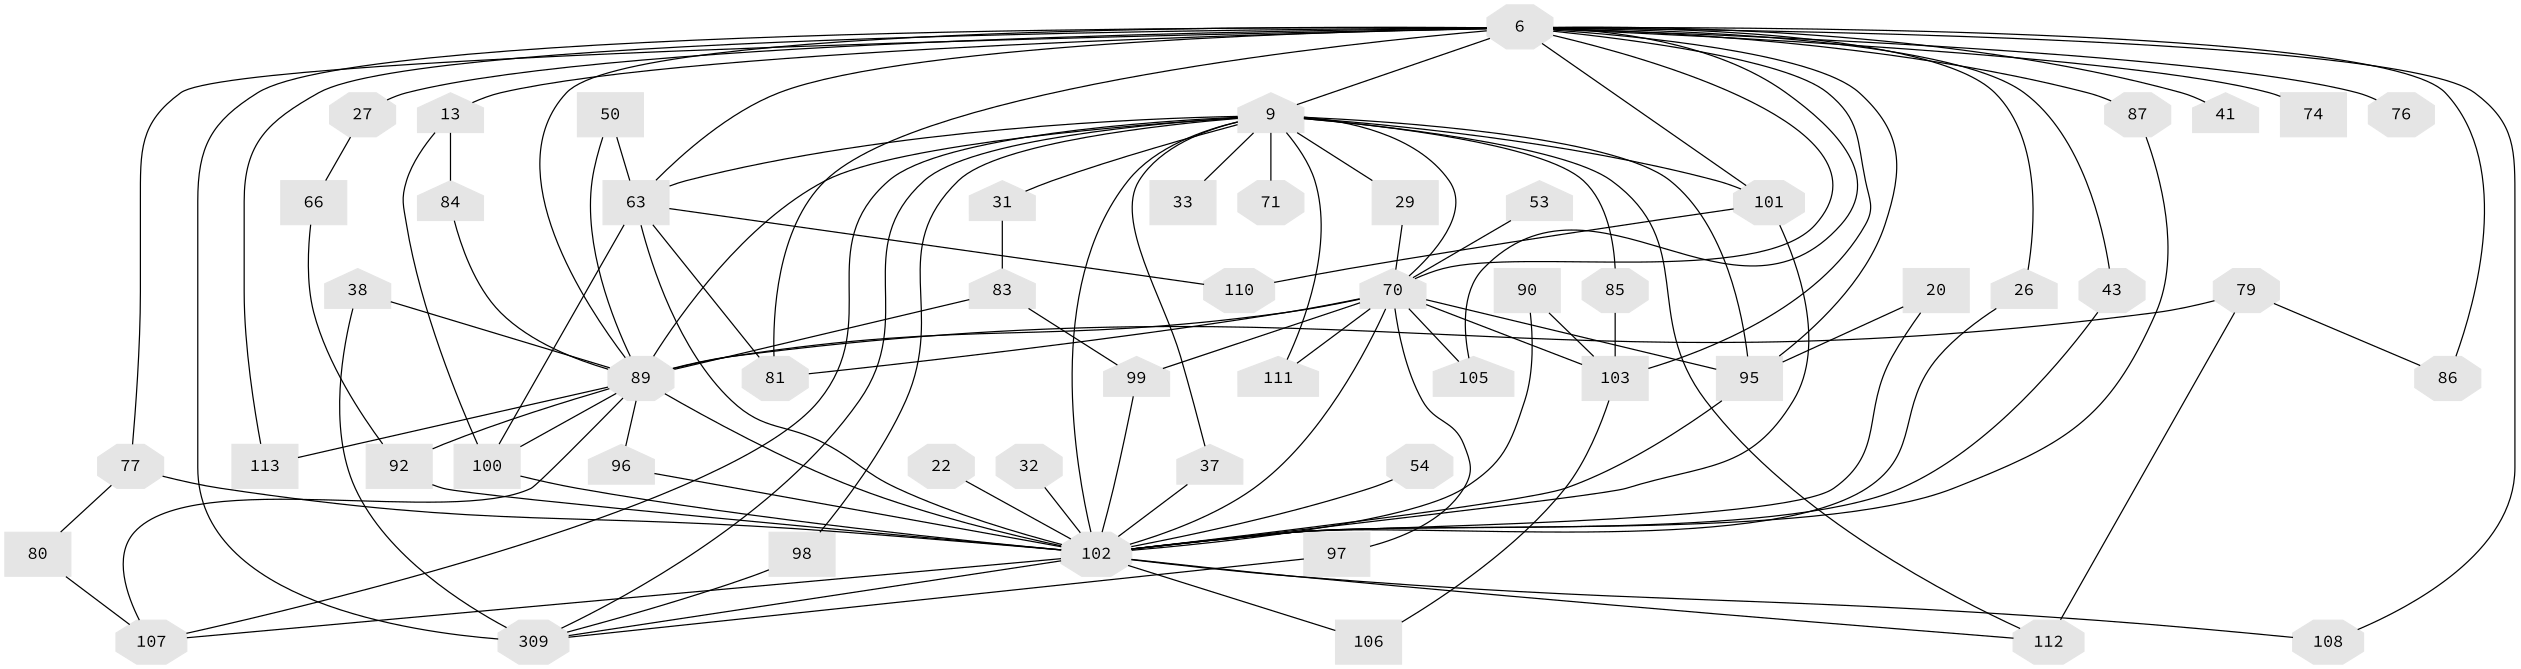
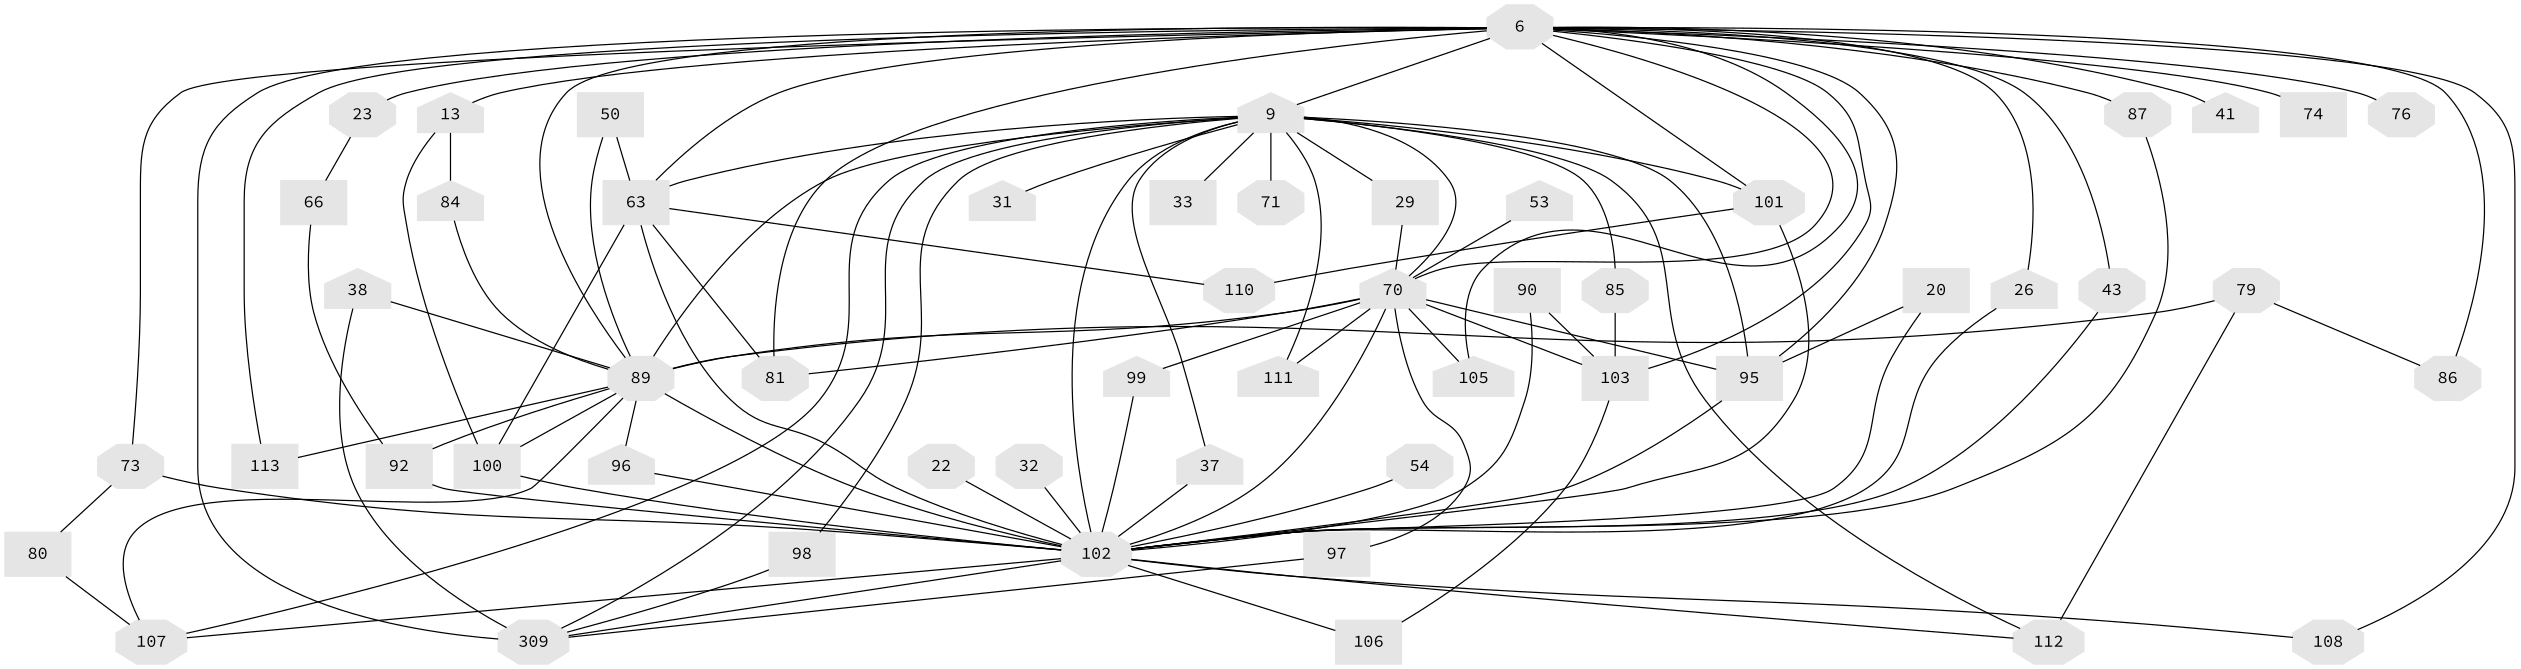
node "27": label "27" -> "23"
node "83": removed
node "77": label "77" -> "73"
